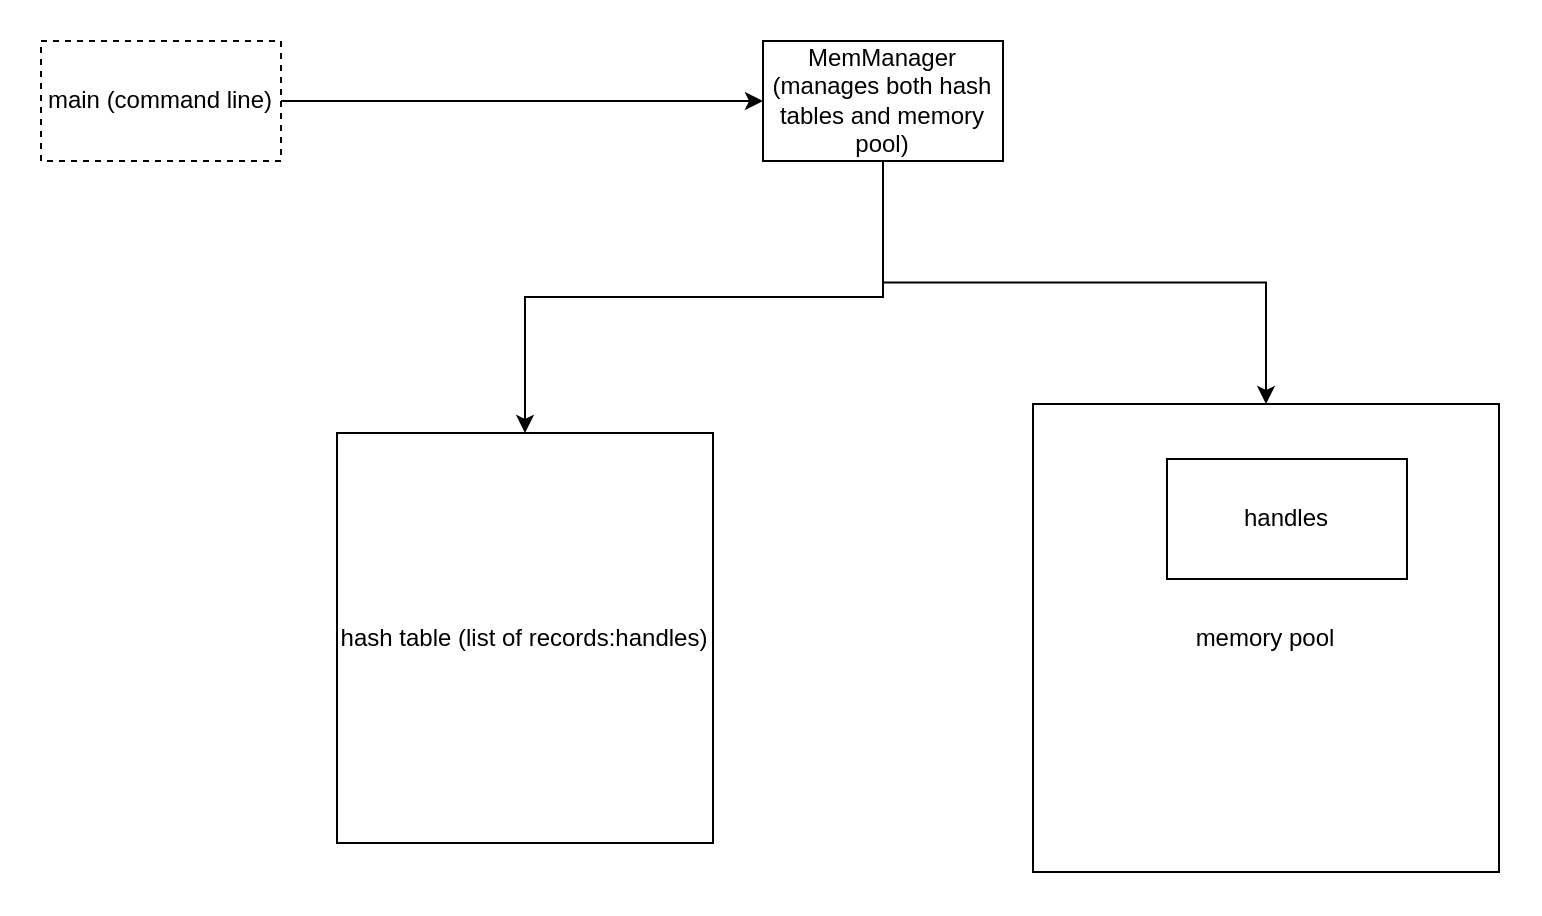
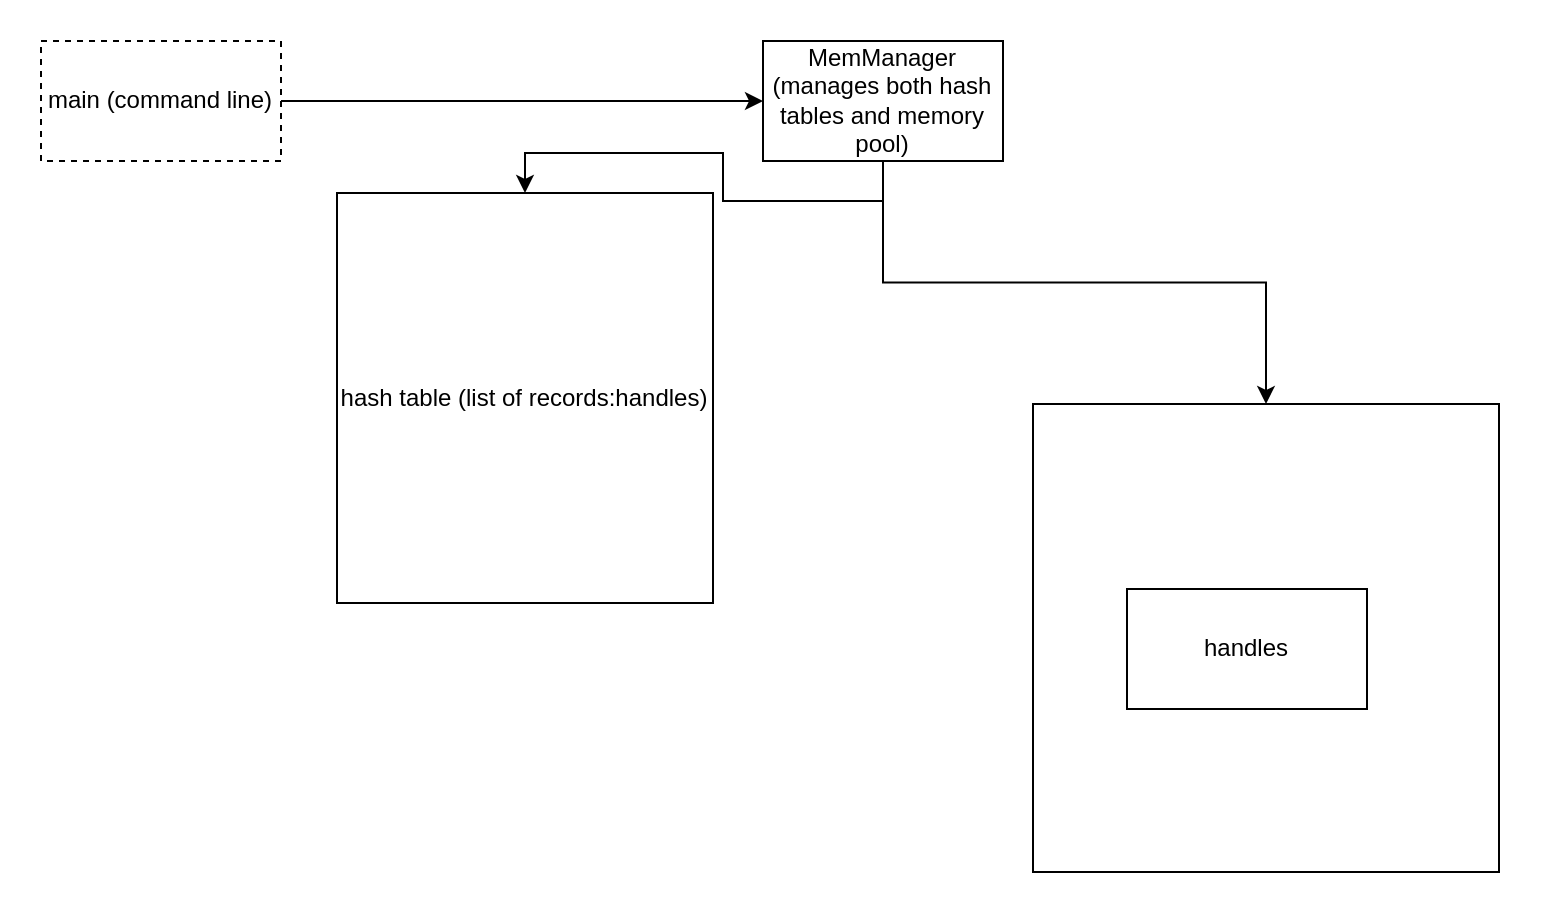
node "handles": moved (1287, 519) -> (1247, 649)
node "hash table (list of records:handles)": moved (525, 638) -> (525, 398)
